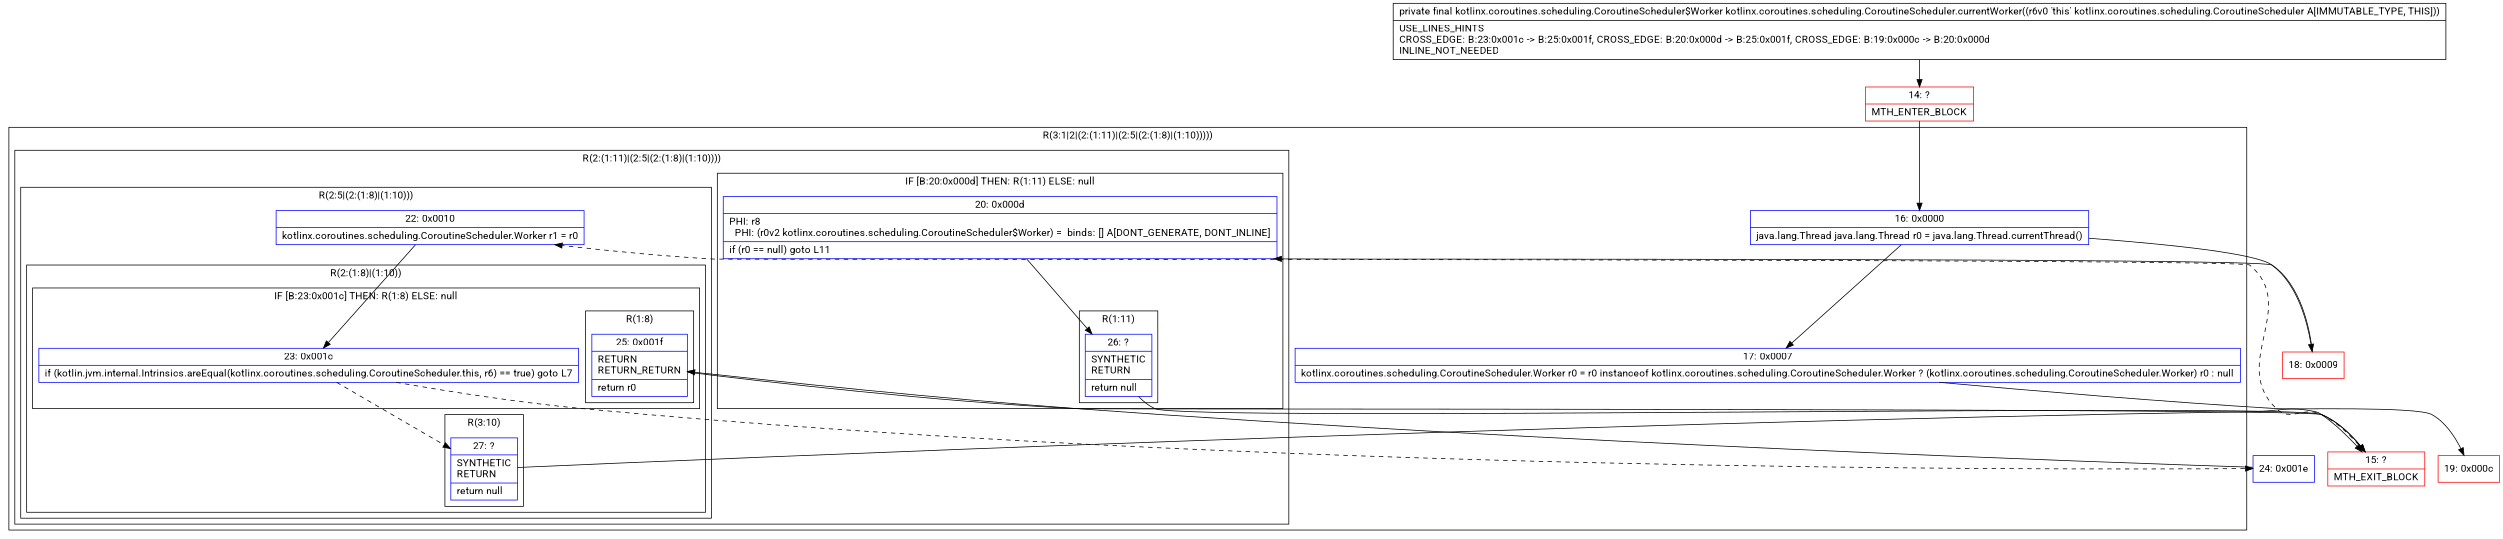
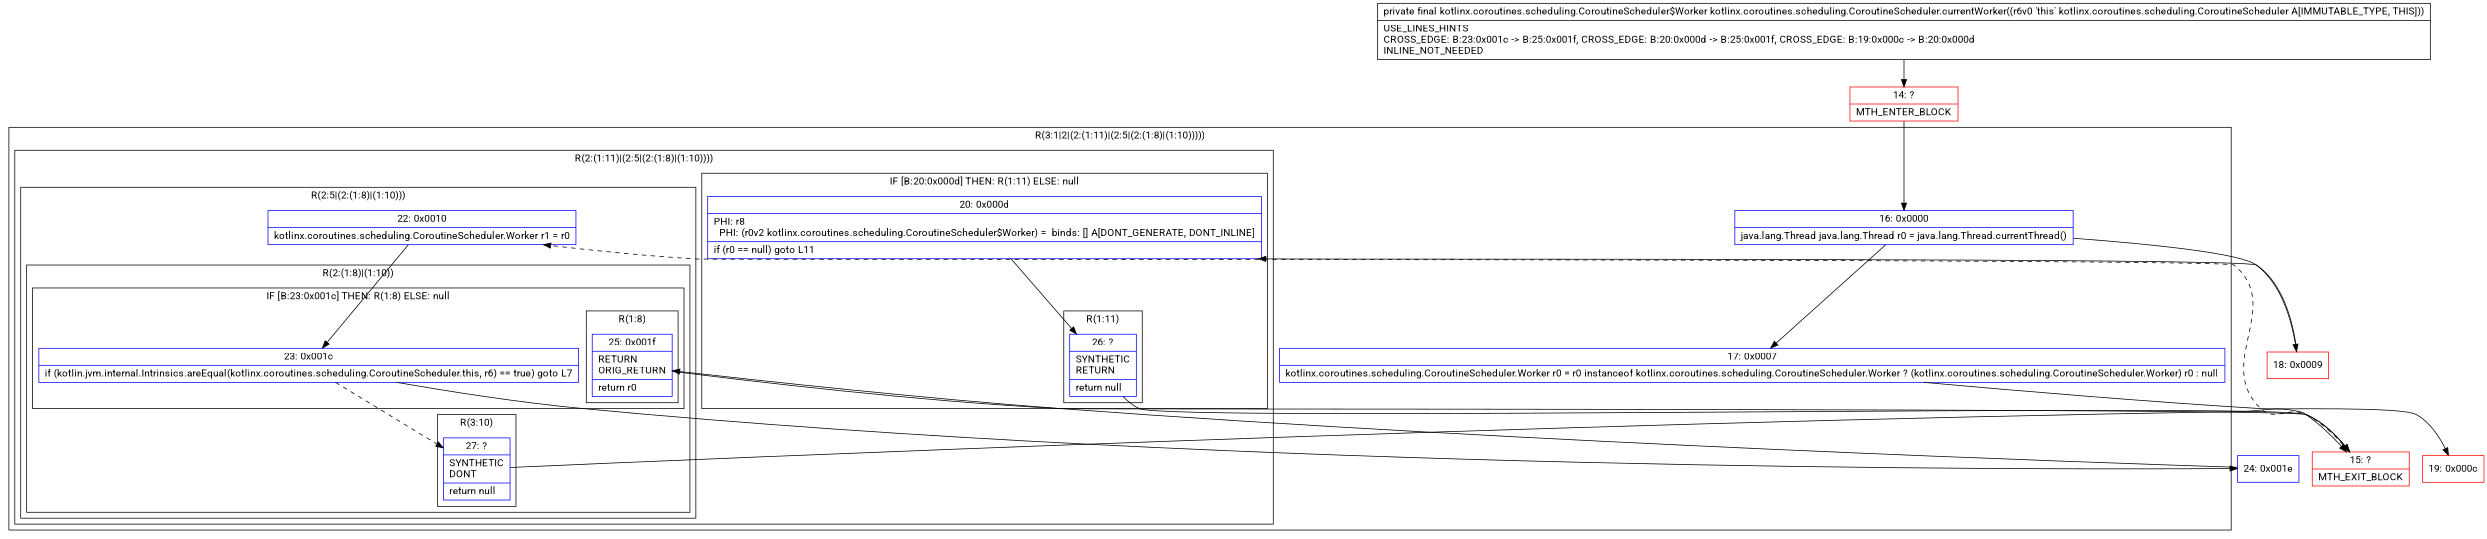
node "25: 0x001f": text "RETURN_RETURN" -> "ORIG_RETURN"
edge "23: 0x001c" -> "24: 0x001e": style dashed -> solid
node "27: ?": text "RETURN" -> "DONT"
